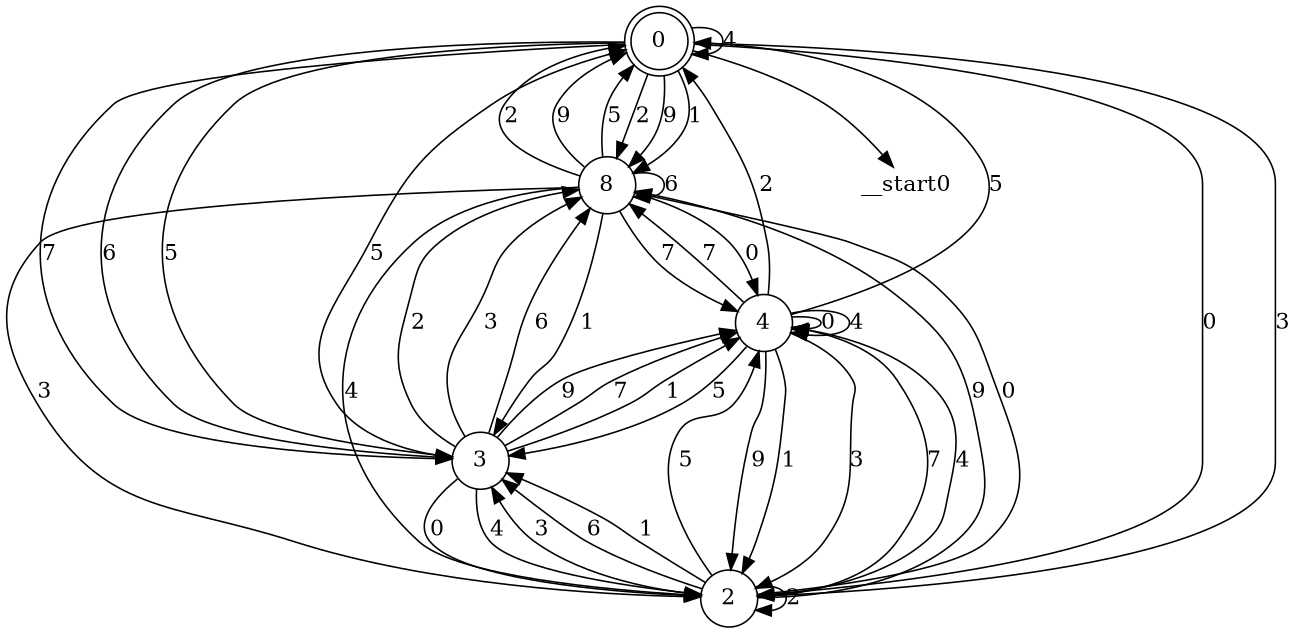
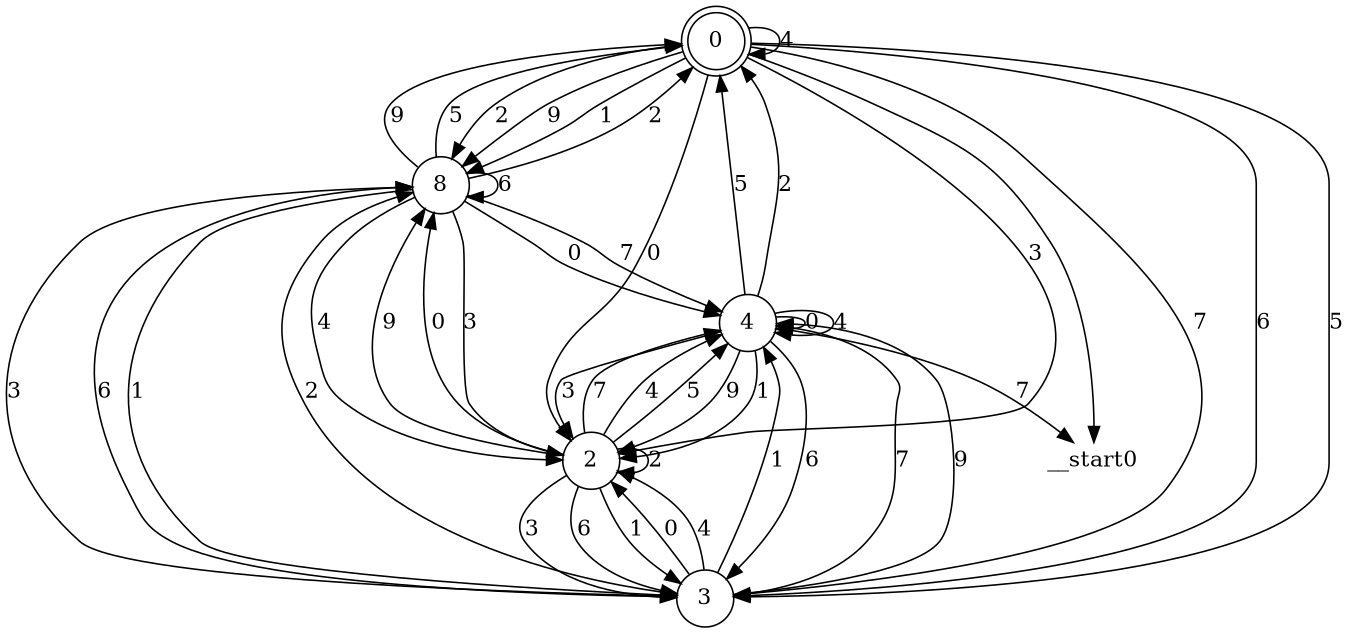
edge "3" -> "0": removed, label "5"
edge "4" -> "8": now "4" -> "__start0"
edge "4" -> "3": label "5" -> "6"
